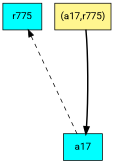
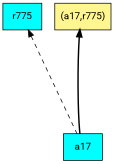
edge "(a17,r775)" -> "a17": reversed
